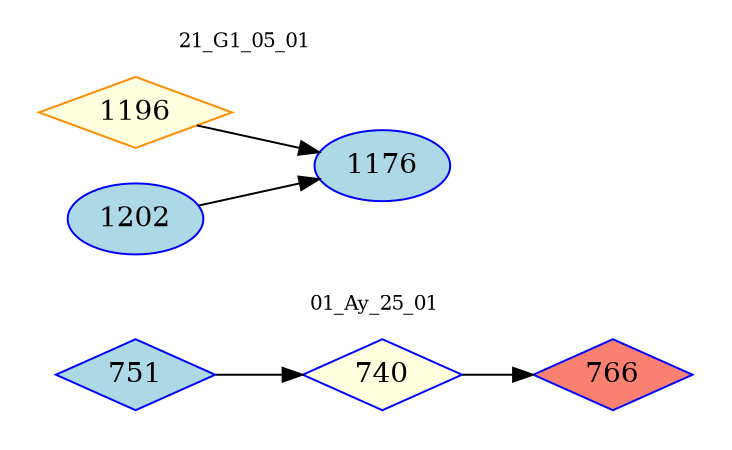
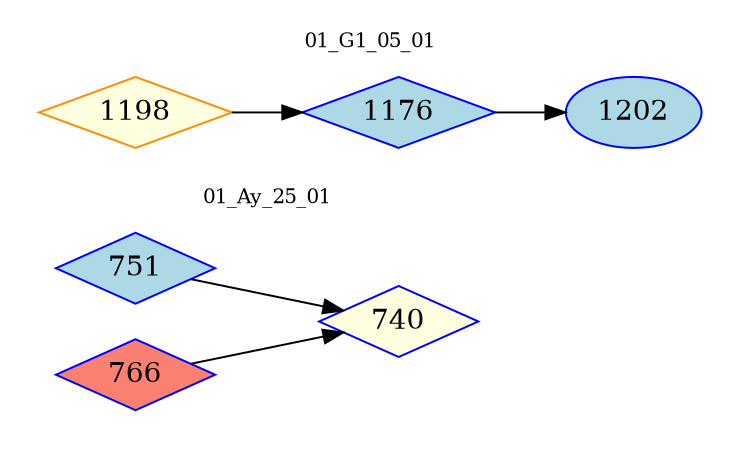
cluster "21_G1_05_01": label "21_G1_05_01" -> "01_G1_05_01"
node "1196": label "1196" -> "1198"
node "1176": shape ellipse -> diamond
edge "1202" -> "1176": reversed
edge "740" -> "766": reversed
